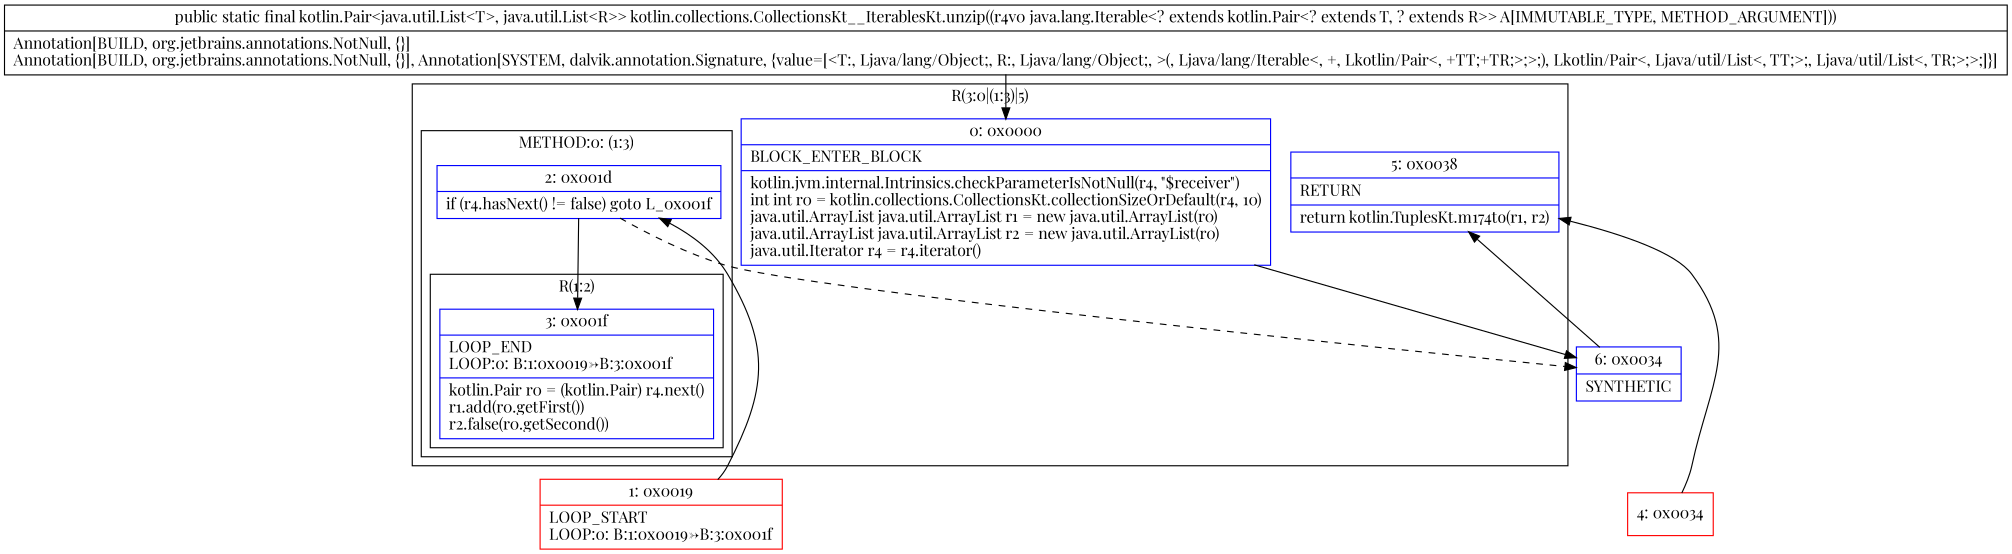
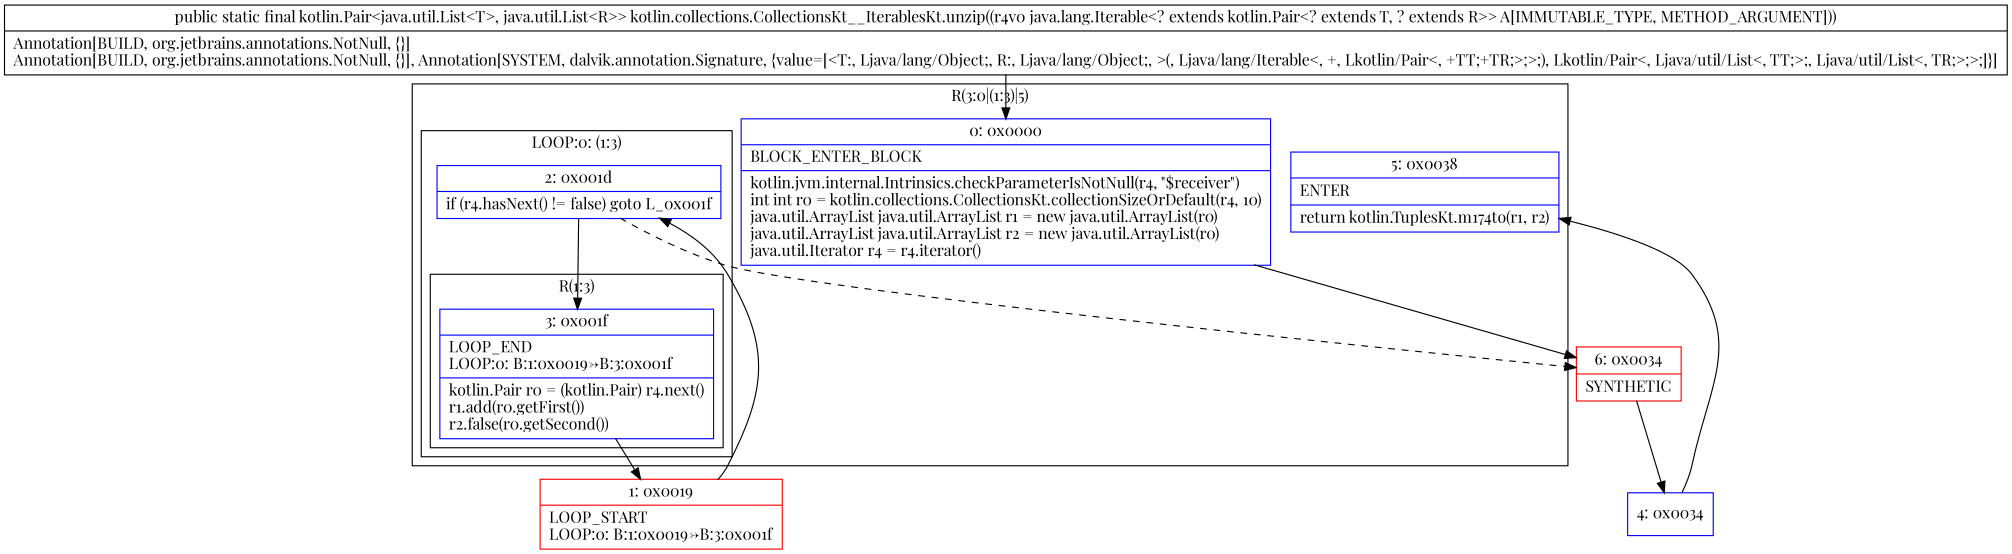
cluster "METHOD:0: (1:3)": label "METHOD:0: (1:3)" -> "LOOP:0: (1:3)"
node "5: 0x0038": text "RETURN" -> "ENTER"
cluster "R(1:2)": label "R(1:2)" -> "R(1:3)"
edge "6: 0x0034" -> "5: 0x0038": now "6: 0x0034" -> "4: 0x0034"
node "6: 0x0034": color blue -> red
edge "3: 0x001f" -> "1: 0x0019": added
node "4: 0x0034": color red -> blue
